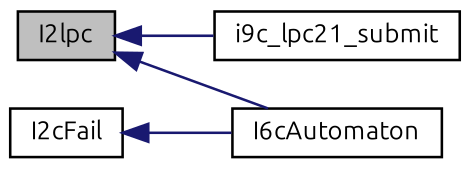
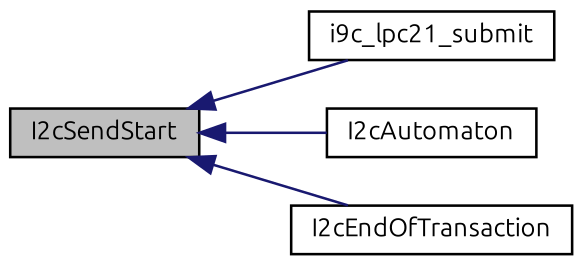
node "I2lpc": label "I2lpc" -> "I2cSendStart"
node "I2cFail": removed
node "I6cAutomaton": label "I6cAutomaton" -> "I2cAutomaton"
node "I2cEndOfTransaction": added
